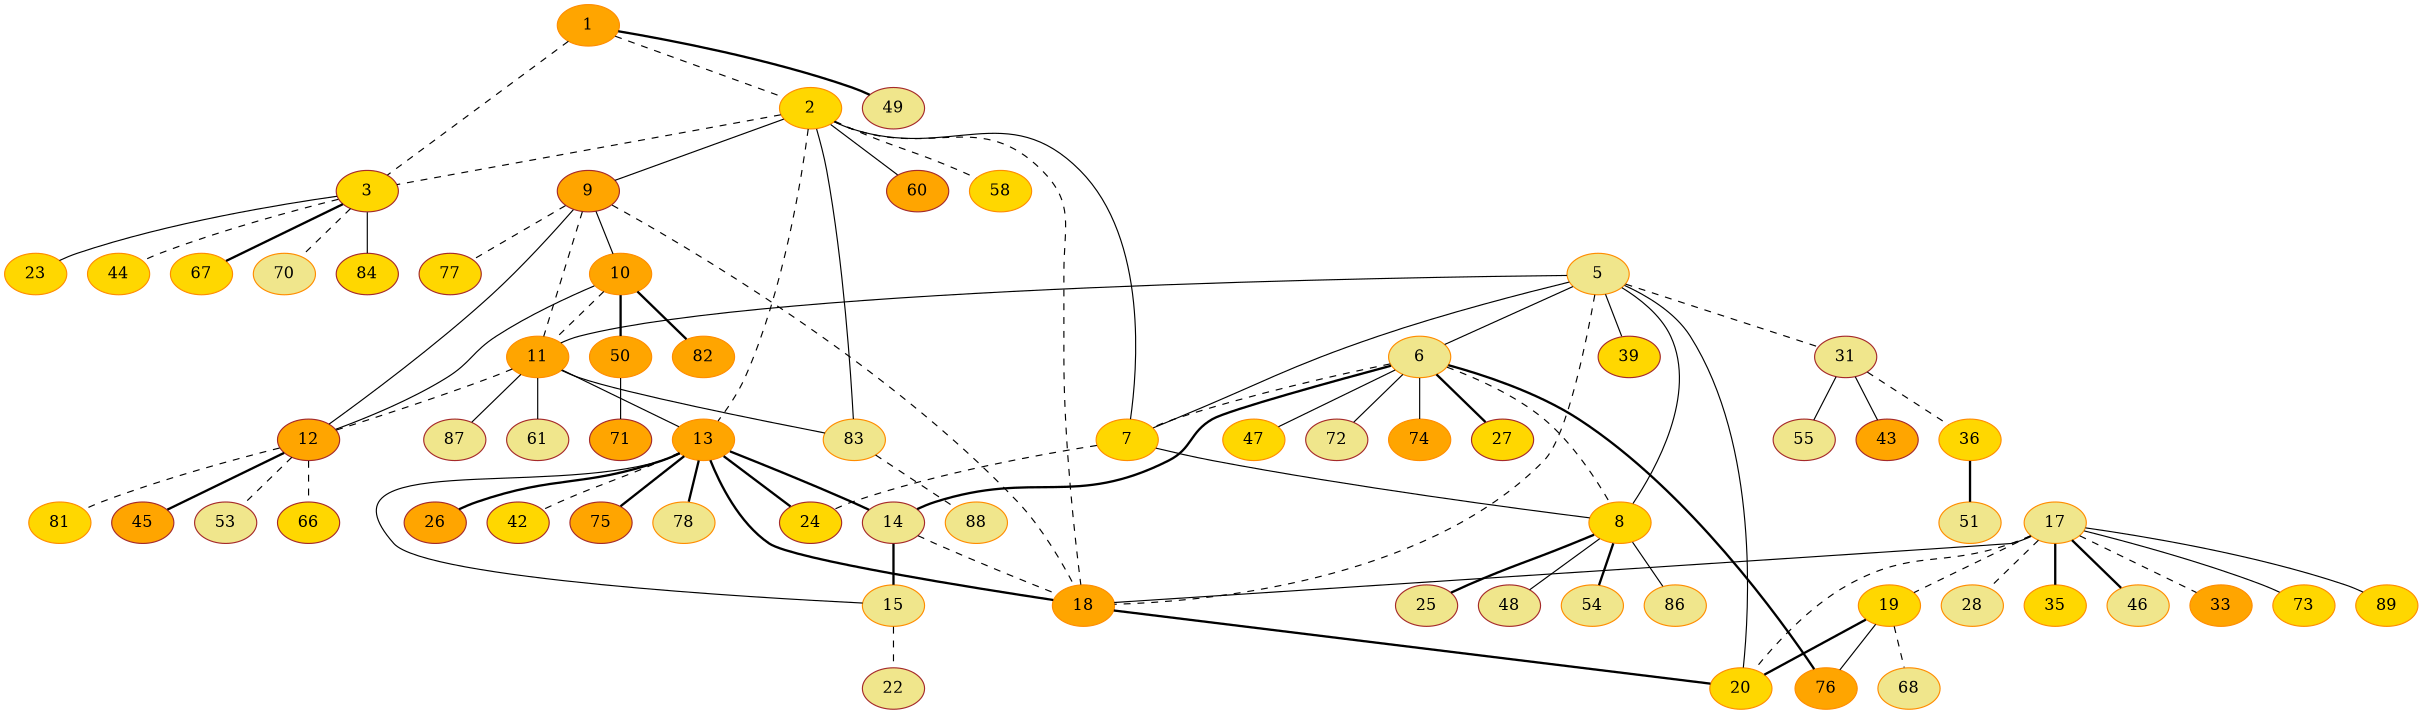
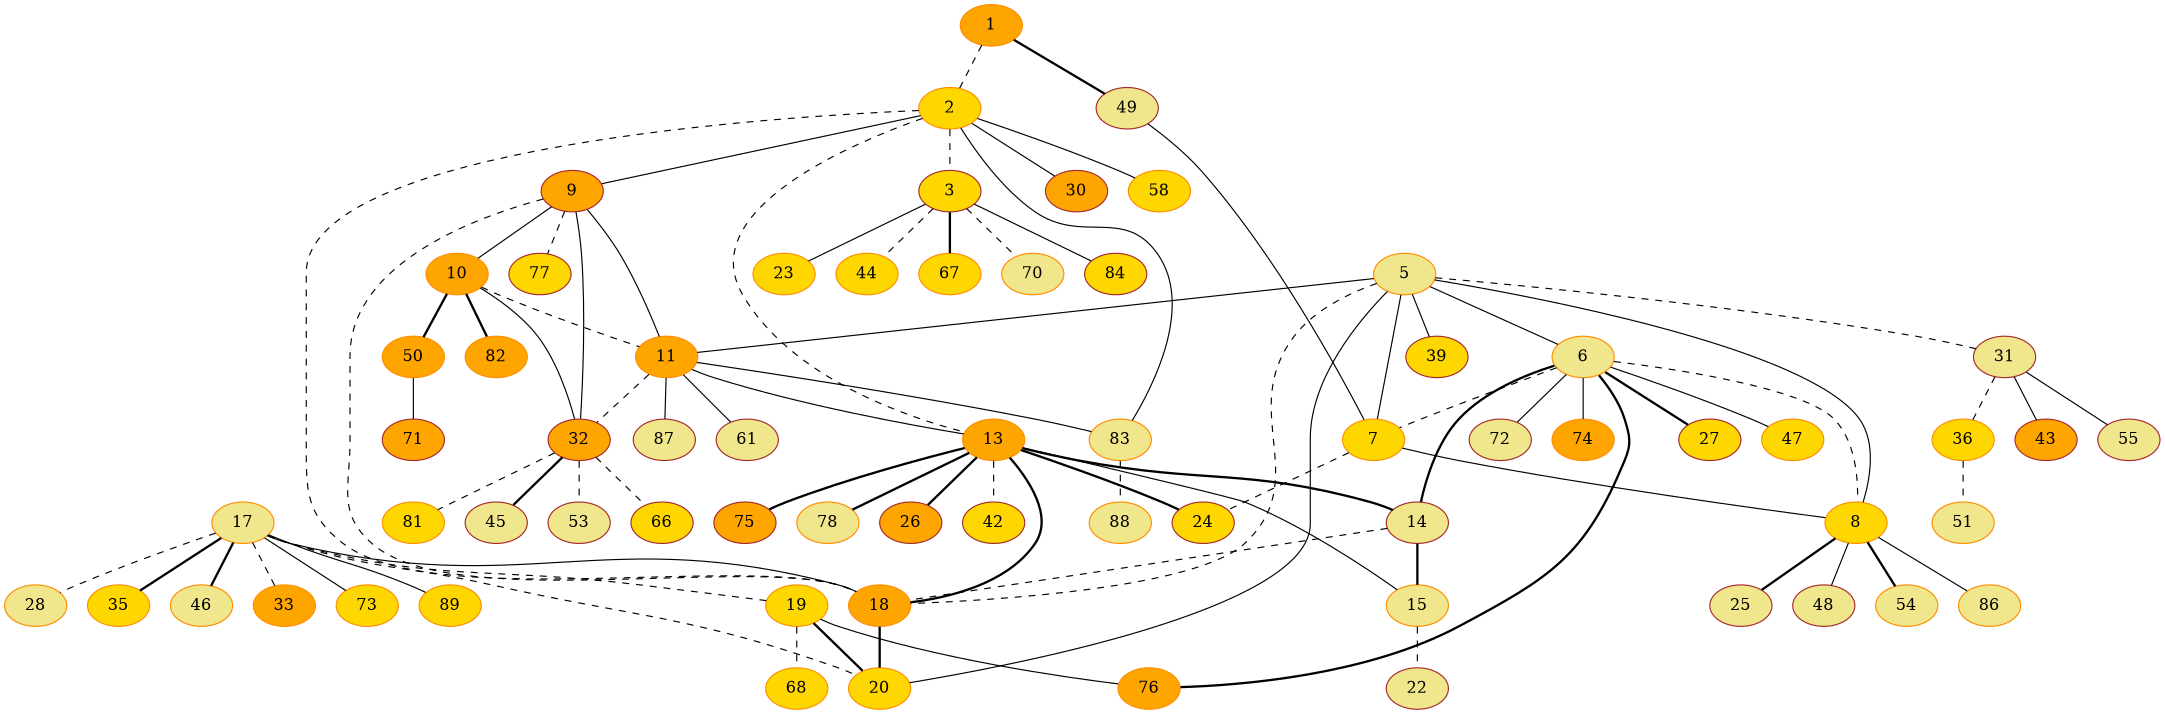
edge "1" -- "3": removed
edge "2" -- "58": style dashed -> solid
edge "2" -- "7": now "49" -- "7"
node "60": label "60" -> "30"
edge "9" -- "11": style dashed -> solid
node "12": label "12" -> "32"
edge "36" -- "51": style bold -> dashed
node "45": fillcolor orange -> khaki
node "68": fillcolor khaki -> gold
